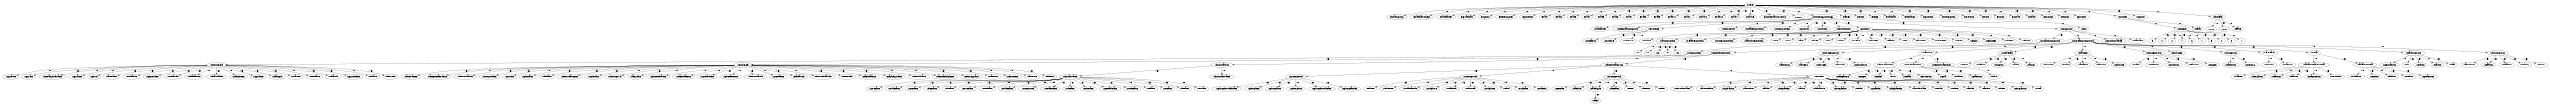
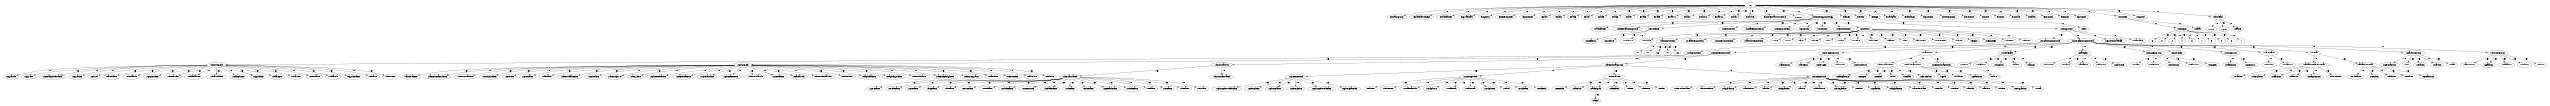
node "twelve": label "twelve" -> "top"
node "v_o-compound": label "v_o-compound" -> "v_o-isoxazole"
node "v_n-union": label "v_n-union" -> "v_n-compound"
